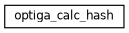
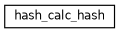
node "optiga_calc_hash": label "optiga_calc_hash" -> "hash_calc_hash"
